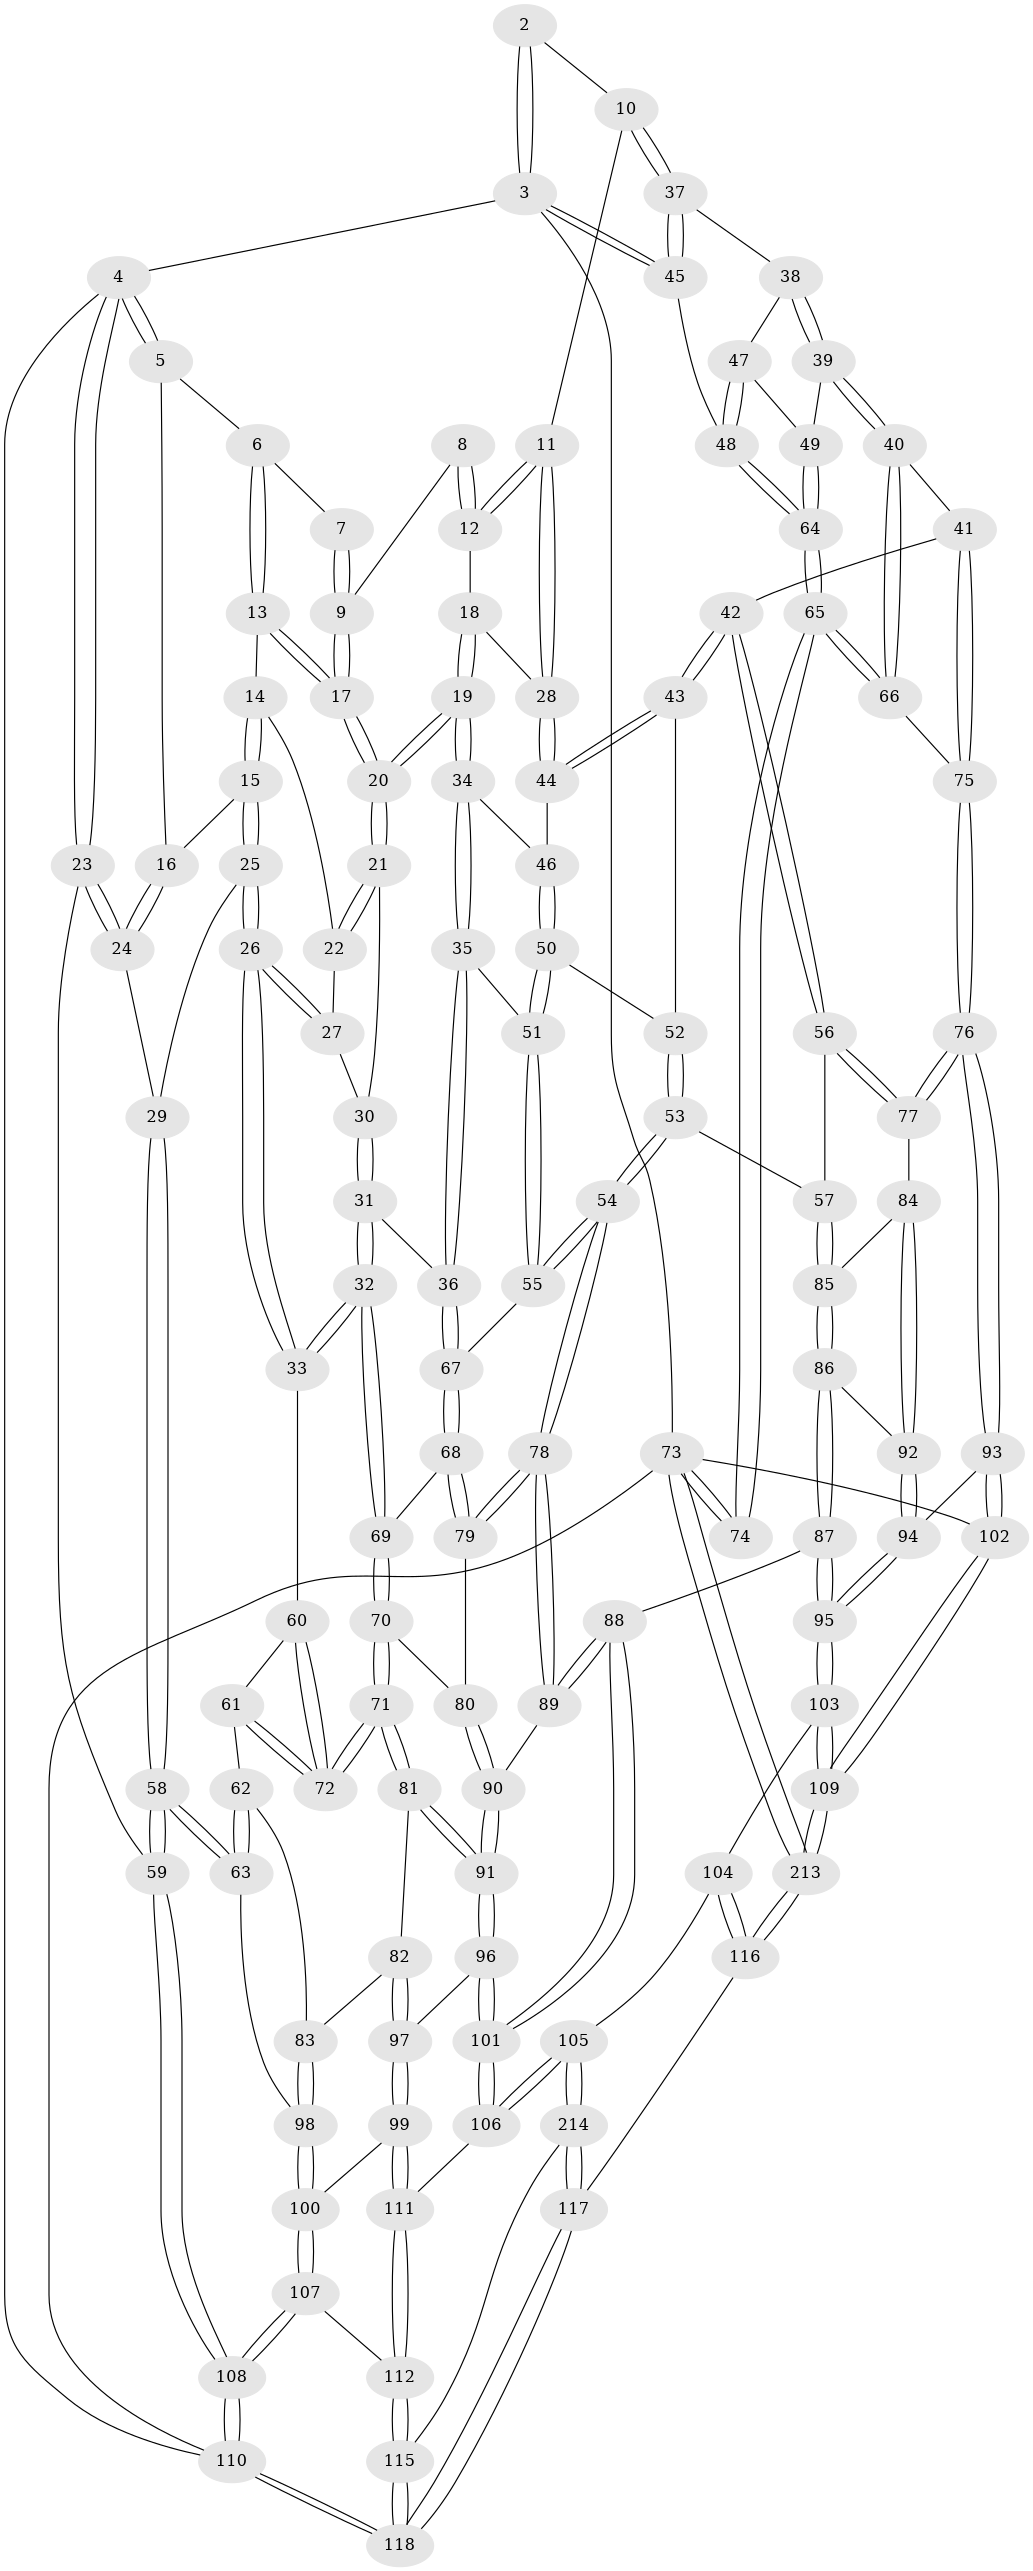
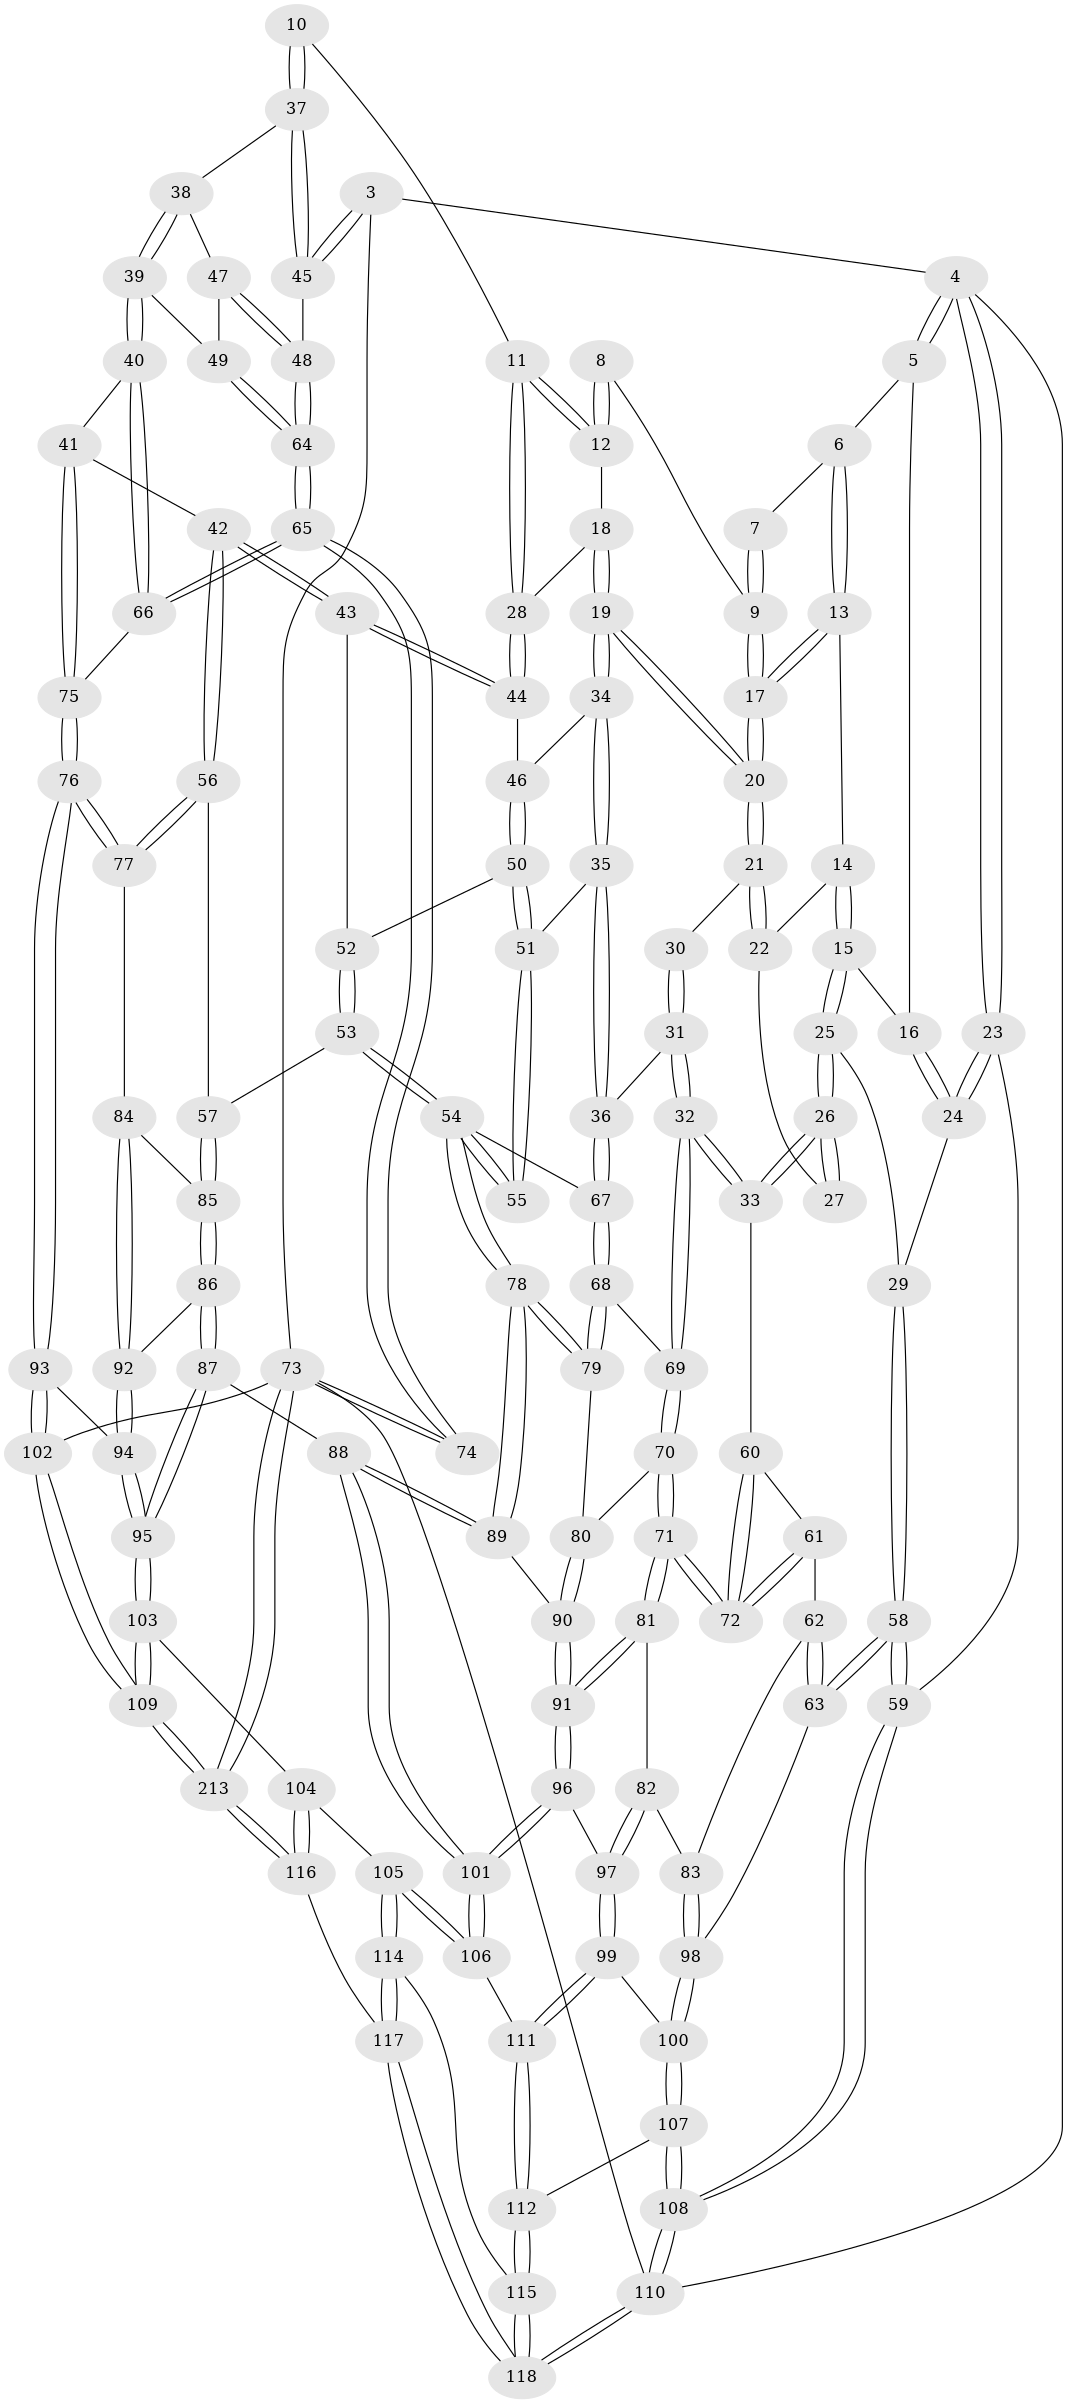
node "2": removed
edge "27" -- "30": removed
edge "55" -- "67": now "54" -- "67"
node "214": label "214" -> "114"
